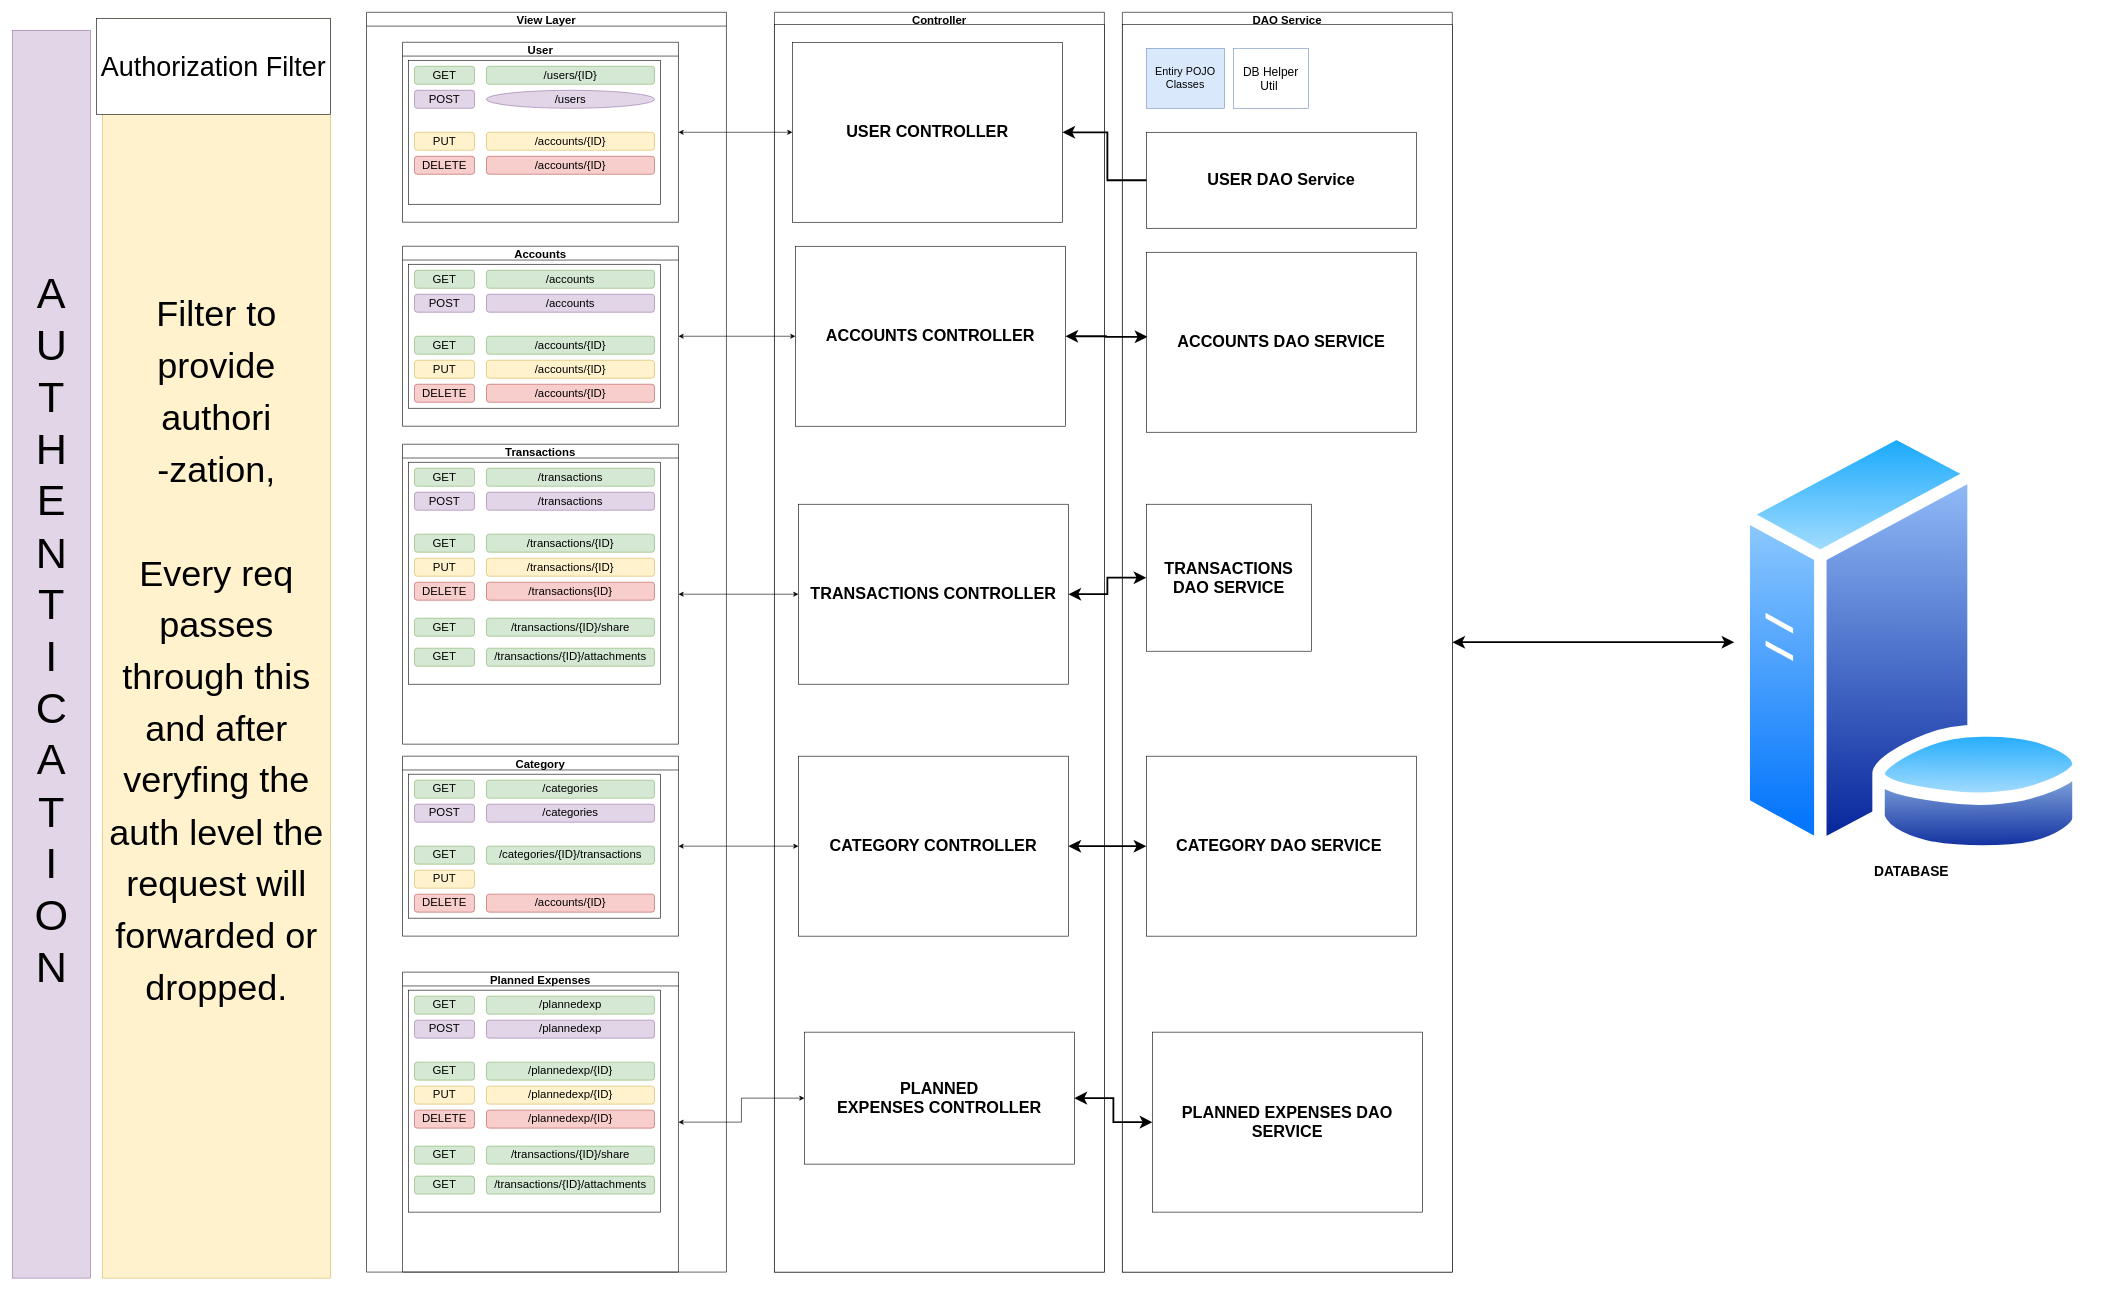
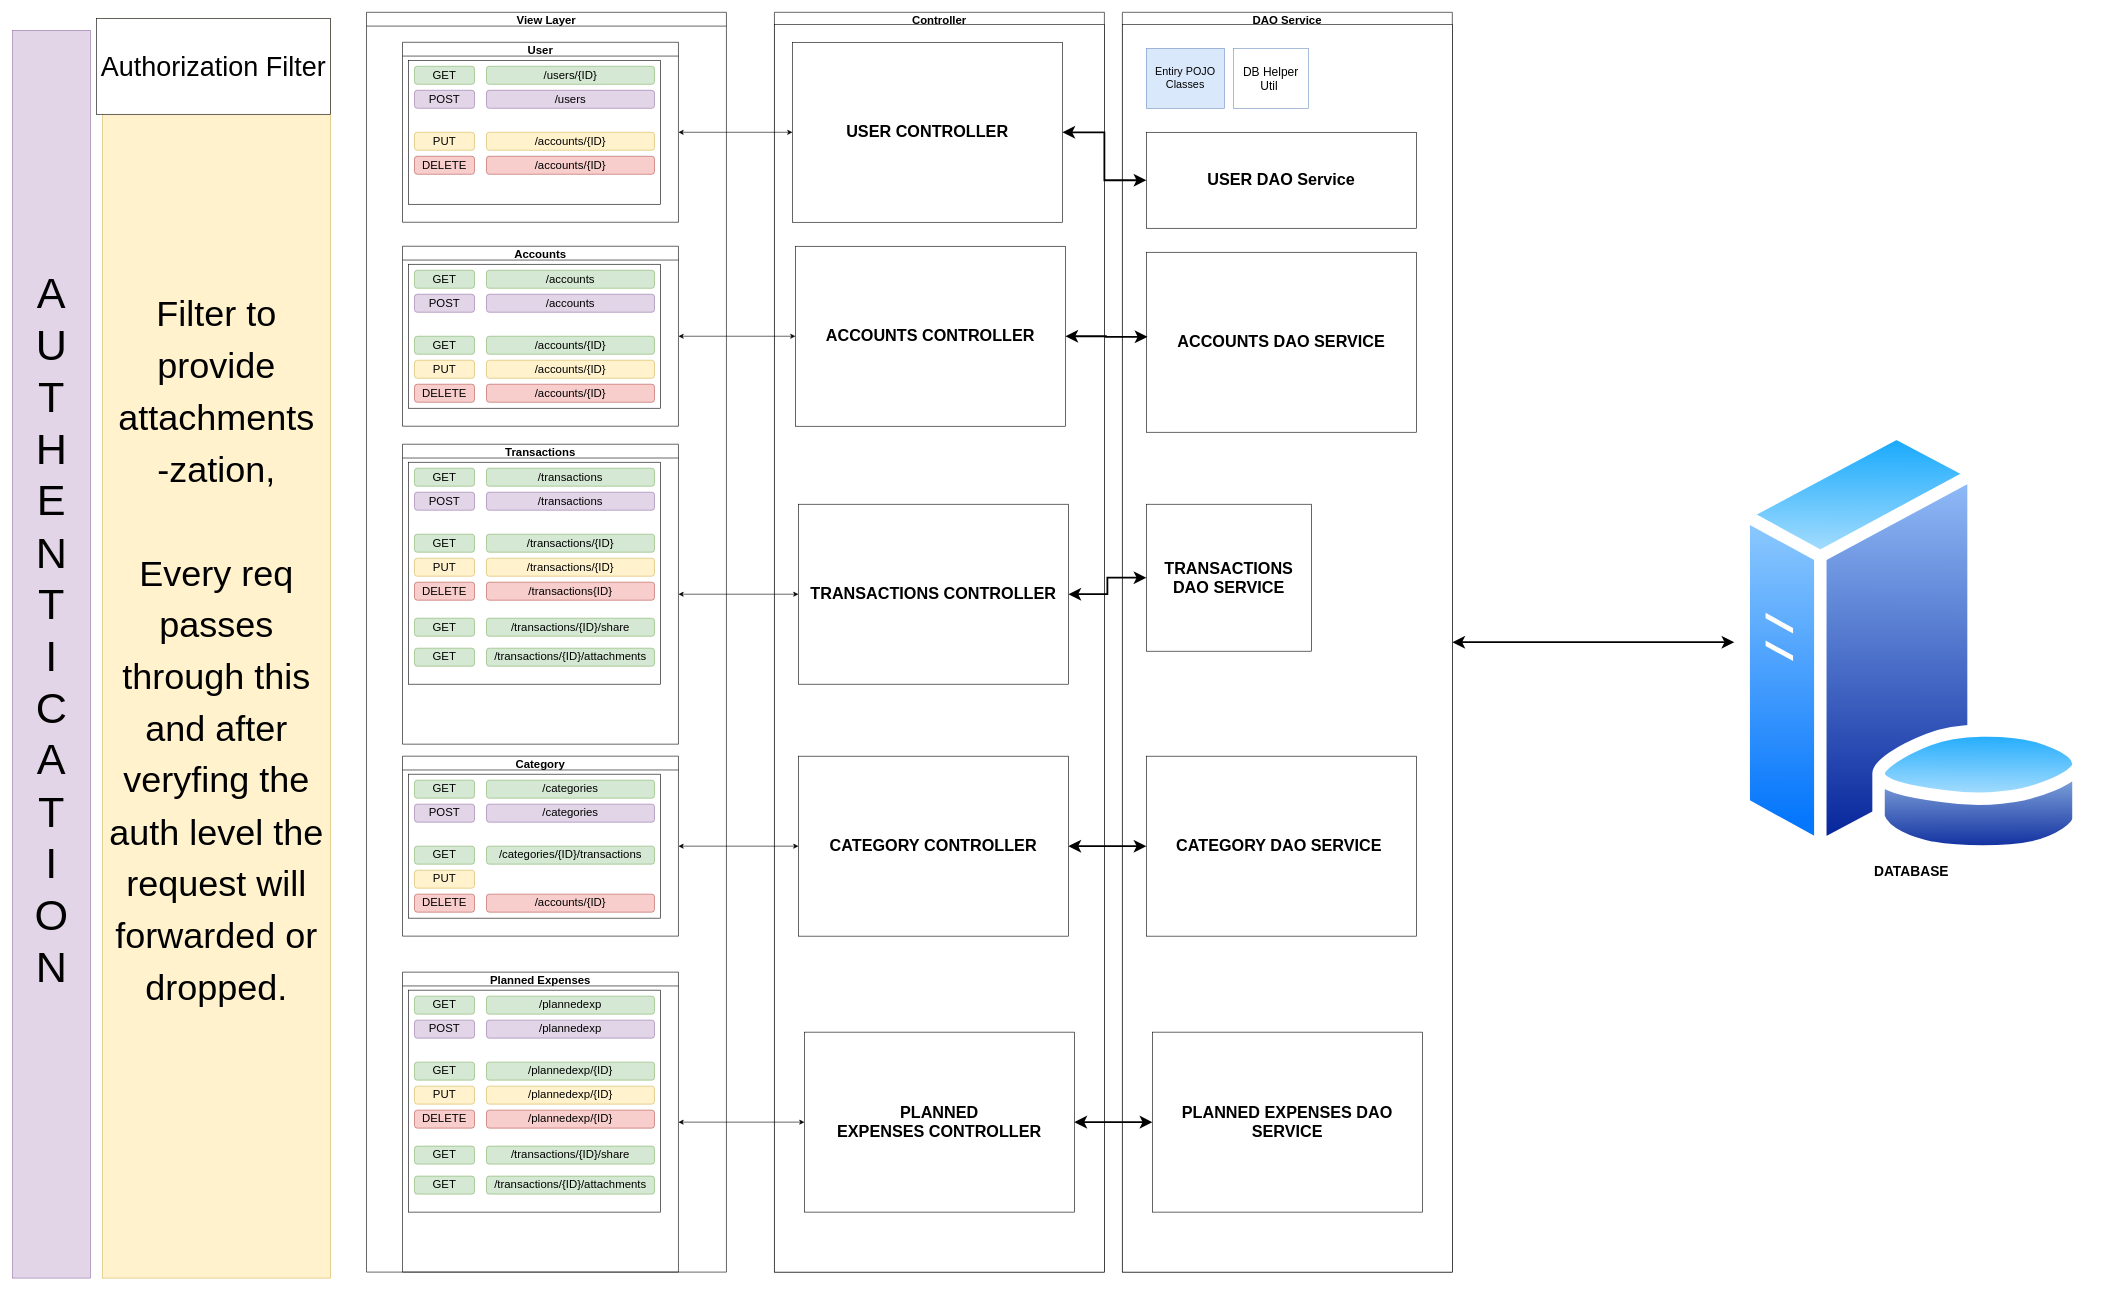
node "/users": shape ellipse -> rounded rectangle
edge "USER DAO Service" -> "USER CONTROLLER": arrowhead none -> classic
node "Filter to provide authori -zation, Every req passes through this and after veryfing the auth level the request will forwarded or dropped.": label "Filter to provide authori -zation, Every req passes through this and after veryfing the auth level the request will forwarded or dropped." -> "Filter to provide attachments -zation, Every req passes through this and after veryfing the auth level the request will forwarded or dropped."
node "PLANNED EXPENSES CONTROLLER": size 270x132 -> 270x180
